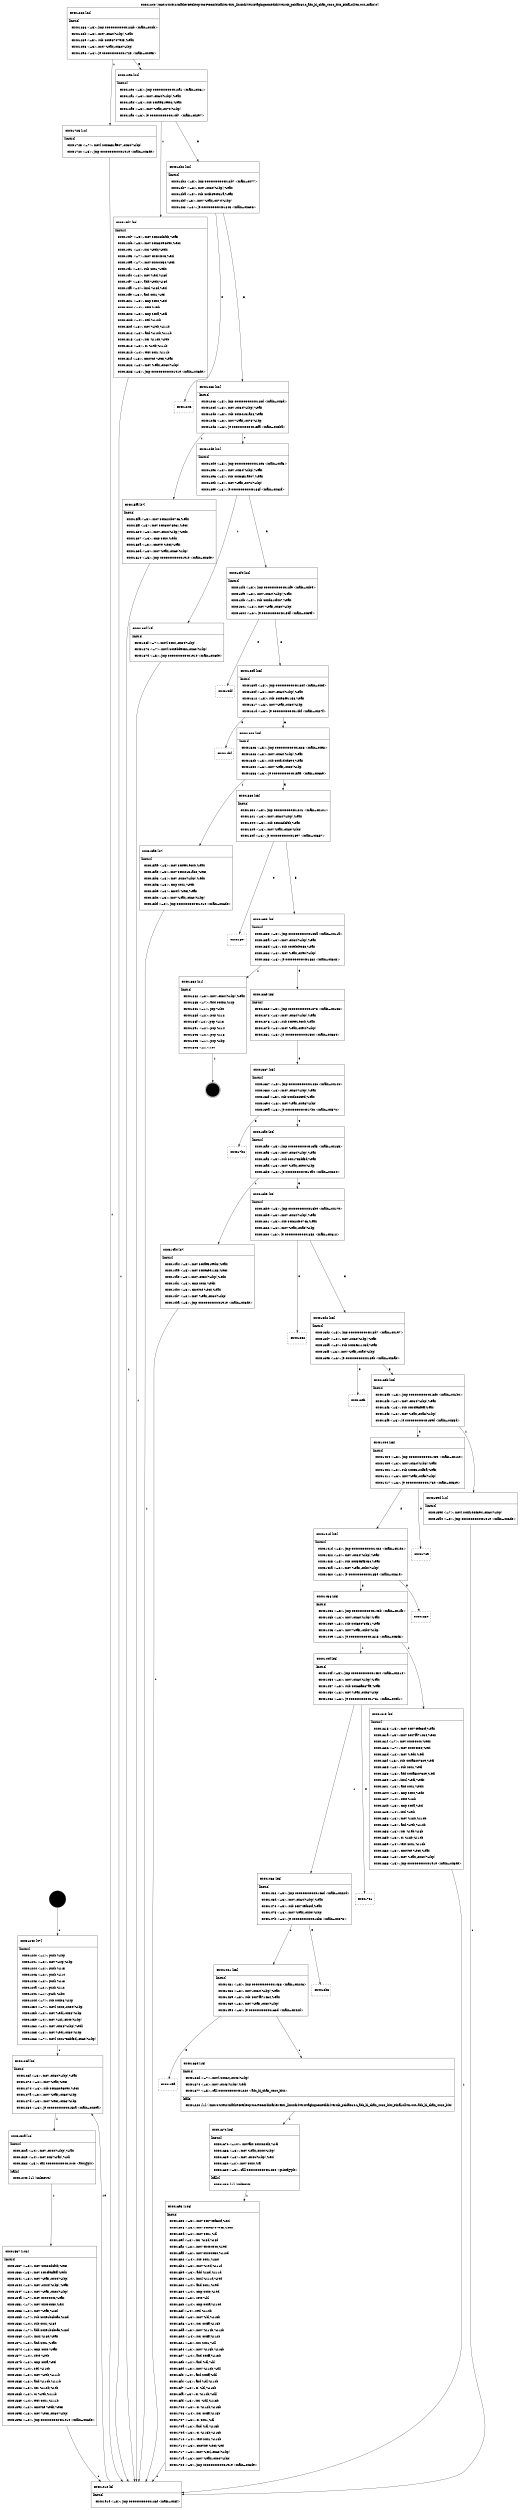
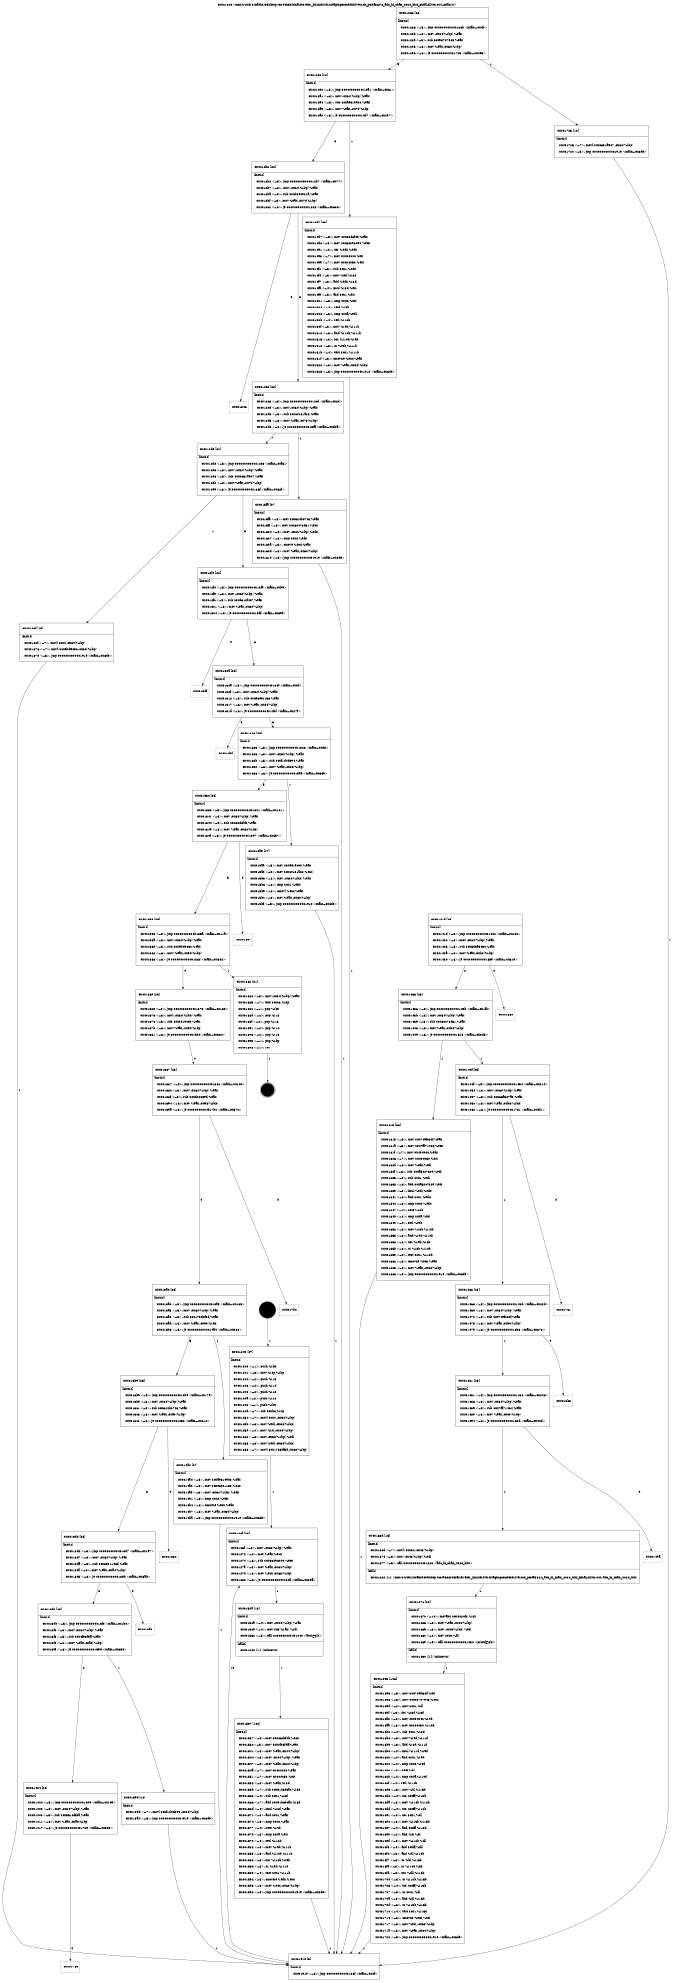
edge "0x401404 [25]" -> "0x40141d [25]": removed, label "2"
